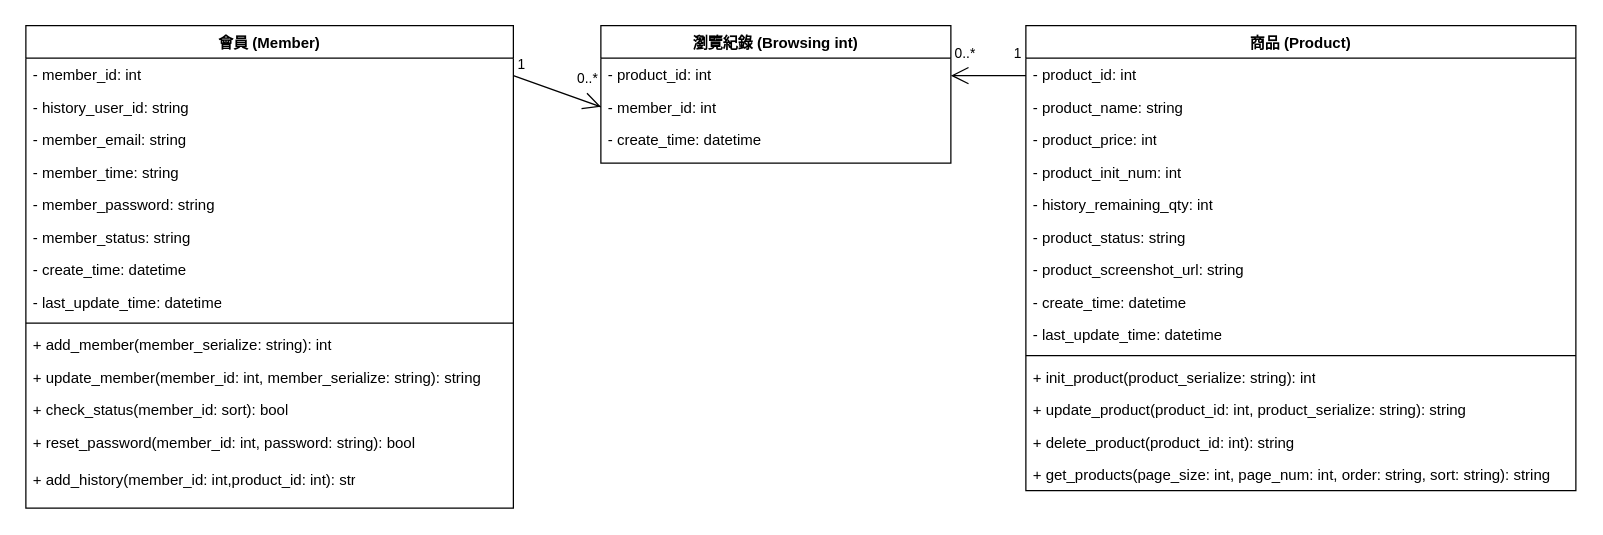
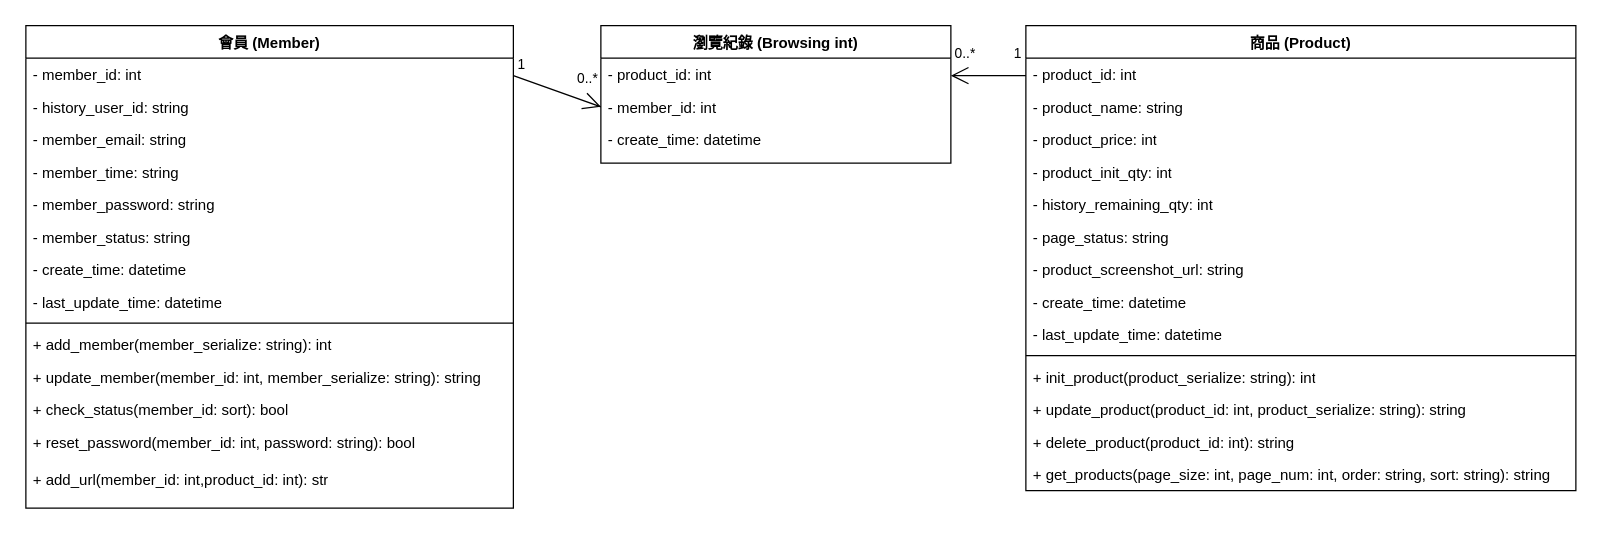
node "- product_init_num: int": label "- product_init_num: int" -> "- product_init_qty: int"
node "- product_status: string": label "- product_status: string" -> "- page_status: string"
node "+ add_history(member_id: int,product_id: int): str": label "+ add_history(member_id: int,product_id: int): str" -> "+ add_url(member_id: int,product_id: int): str"
